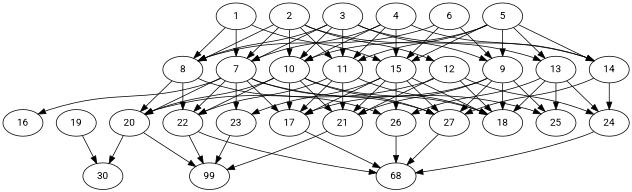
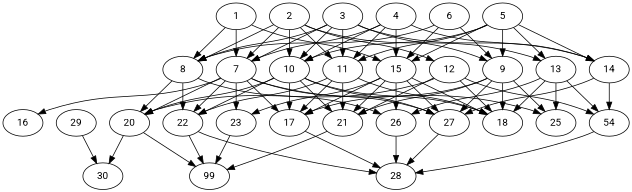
node "19": label "19" -> "29"
node "24": label "24" -> "54"
node "68": label "68" -> "28"
